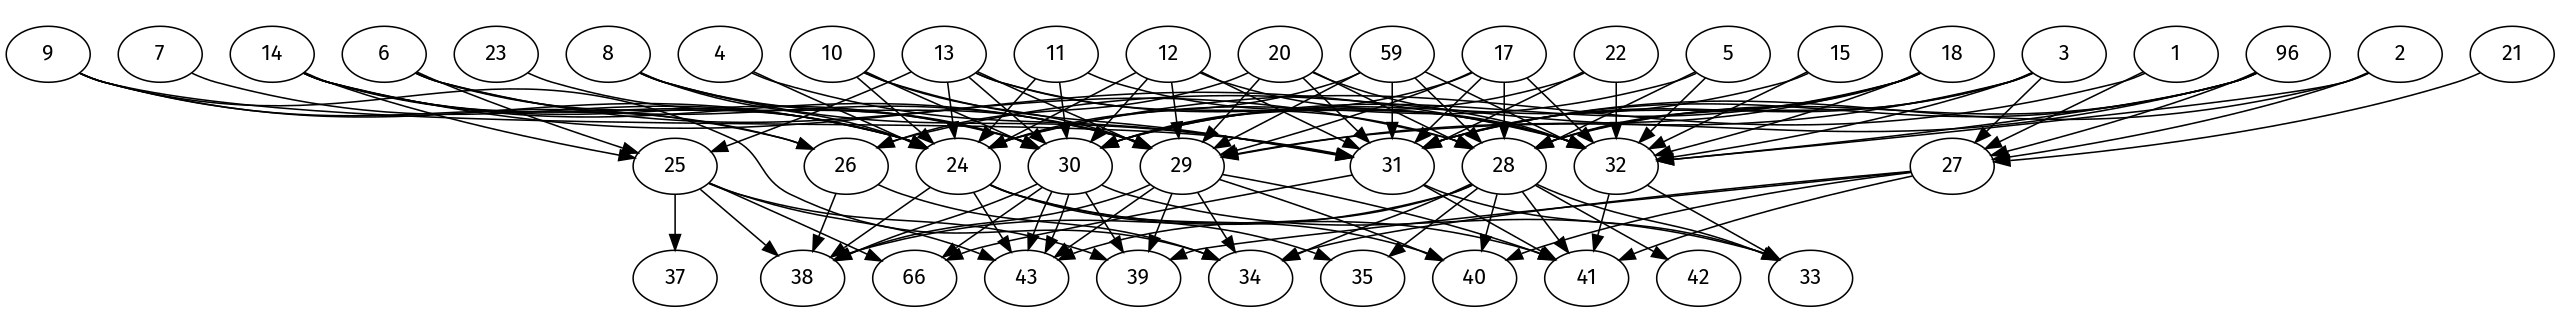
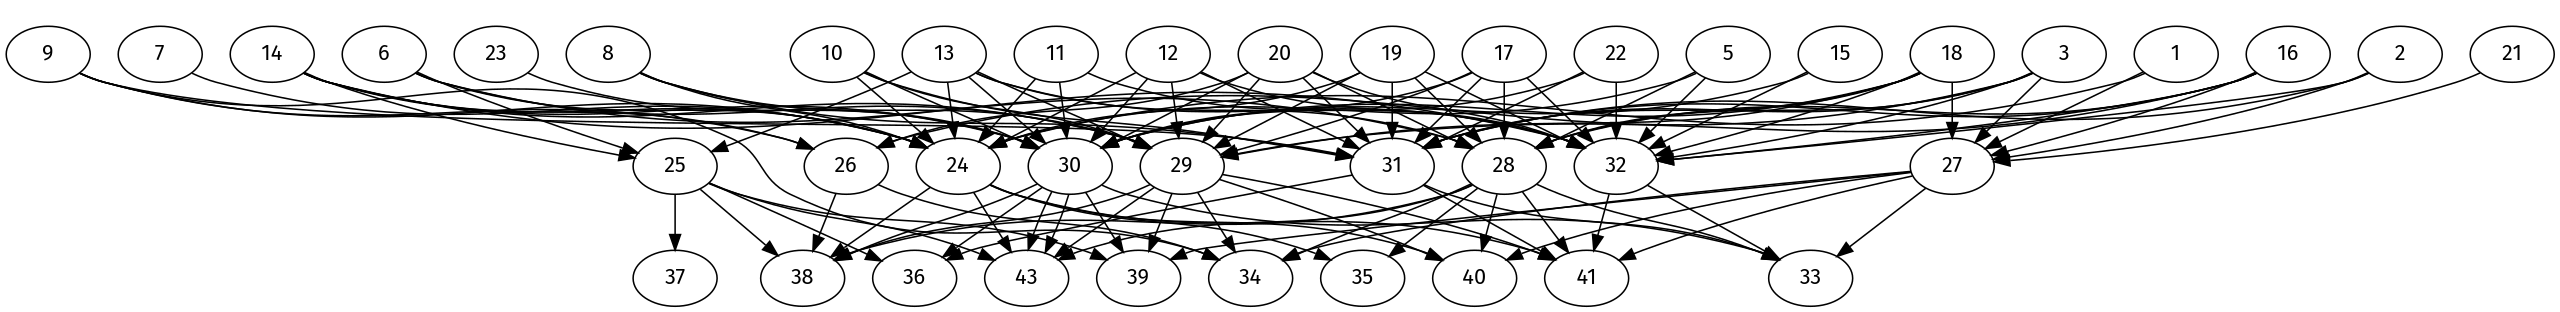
node "4": removed
node "59": label "59" -> "19"
node "96": label "96" -> "16"
edge "18" -> "27": added
edge "20" -> "30": added
edge "27" -> "33": added
node "66": label "66" -> "36"
node "42": removed
